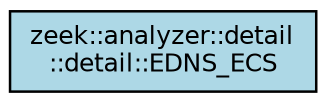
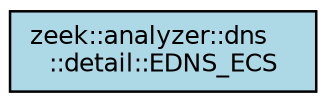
node "zeek::analyzer::detail ::detail::EDNS_ECS": label "zeek::analyzer::detail ::detail::EDNS_ECS" -> "zeek::analyzer::dns ::detail::EDNS_ECS"
